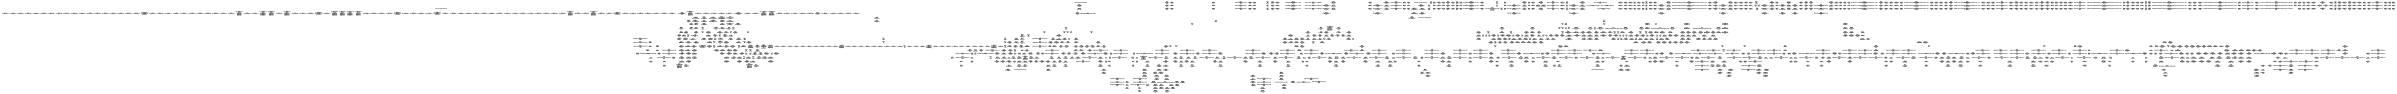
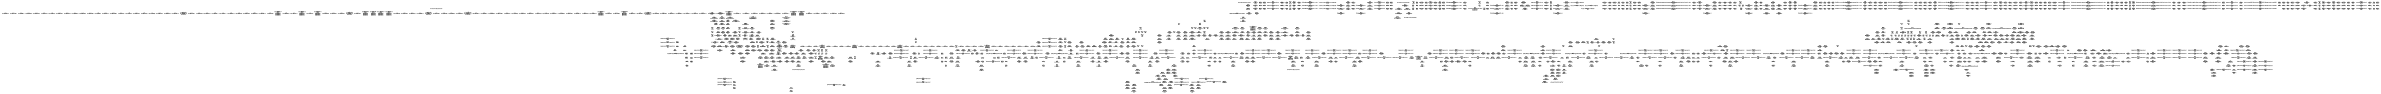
node "CE0x489bcd0": removed
